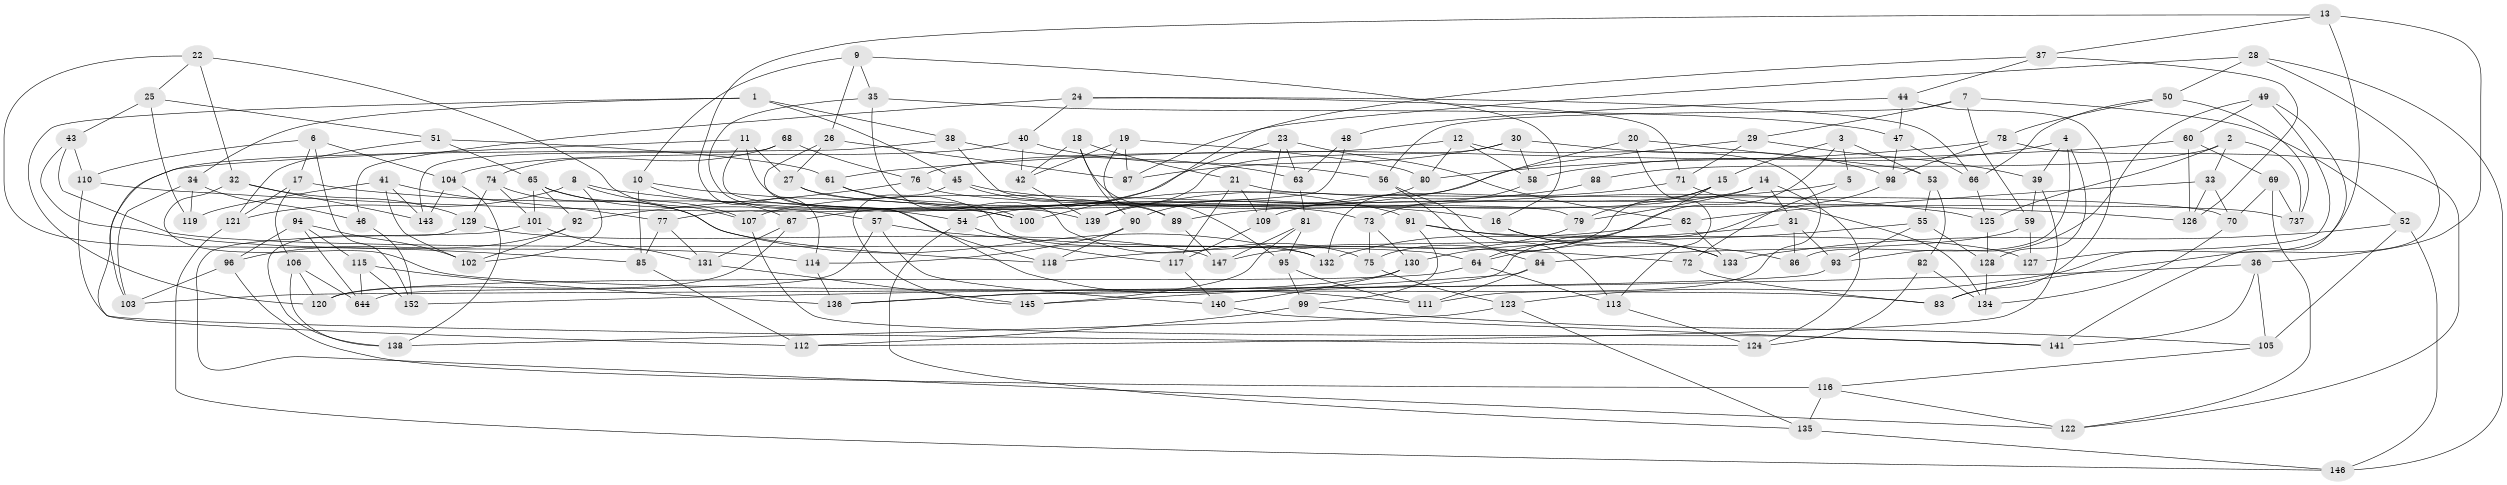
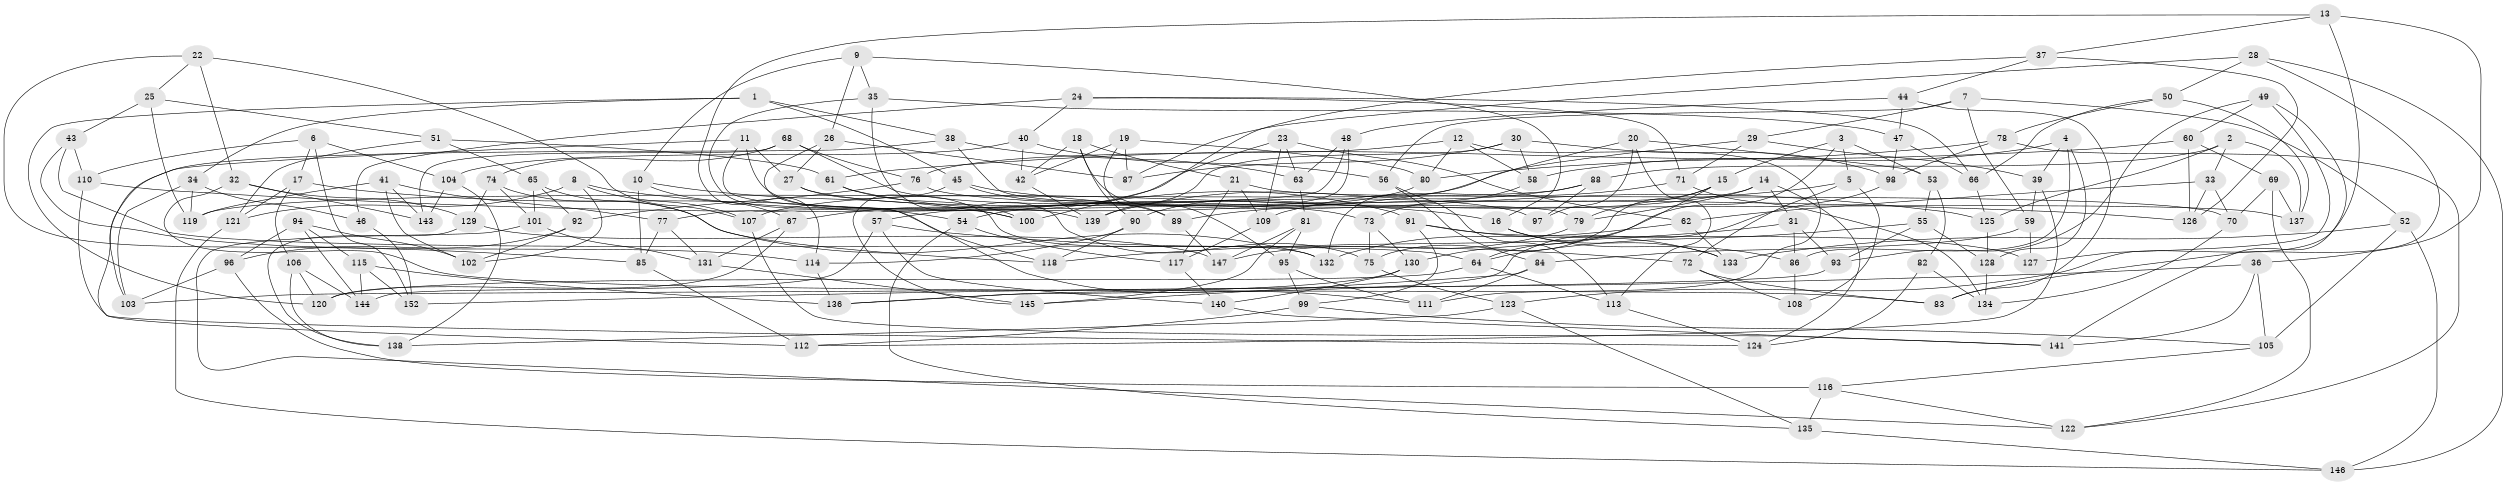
edge "88" -- "119": added
edge "65" -- "57": now "48" -- "57"
node "97": added
node "737": label "737" -> "137"
node "644": label "644" -> "144"
node "108": added
